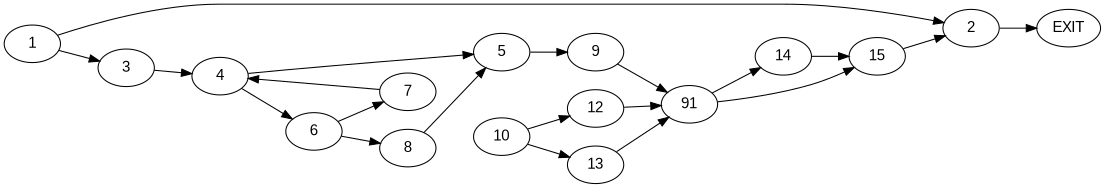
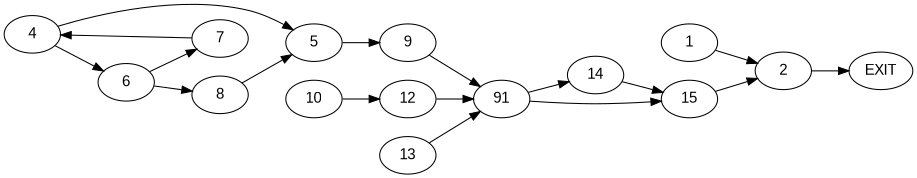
node "3": removed
edge "10" -> "13": removed
